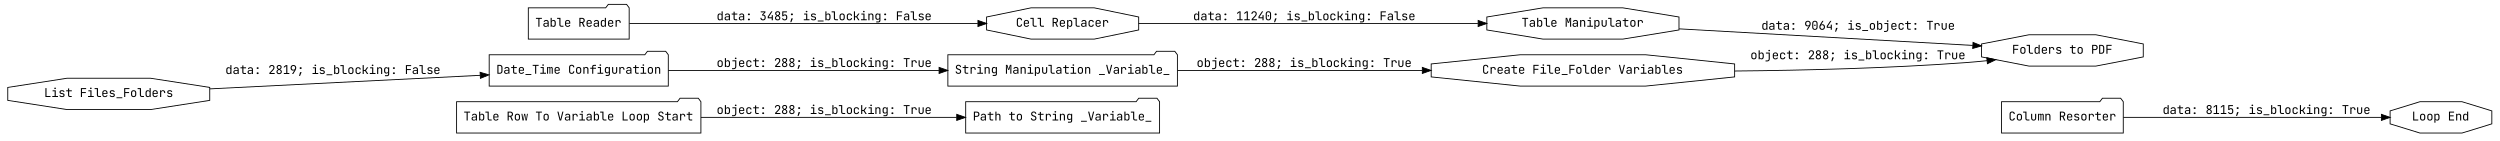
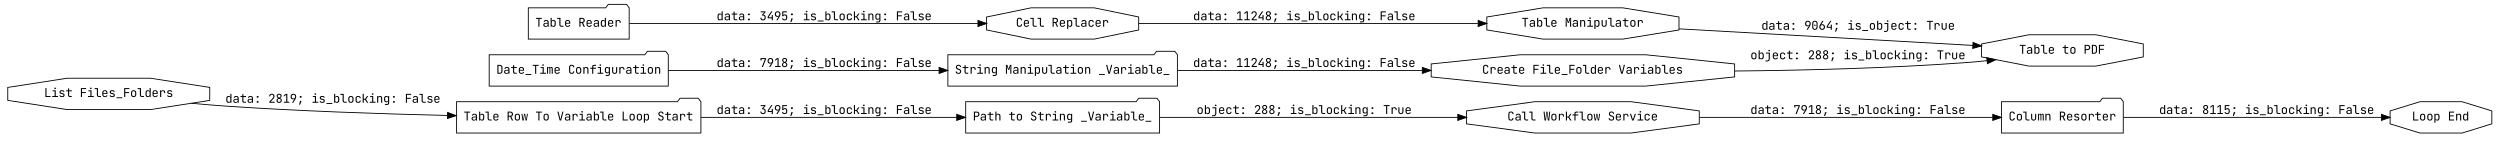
edge "Table Reader" -> "Cell Replacer": label "data: 3485; is_blocking: False" -> "data: 3495; is_blocking: False"
edge "Cell Replacer" -> "Table Manipulator": label "data: 11240; is_blocking: False" -> "data: 11248; is_blocking: False"
node "Folders to PDF": label "Folders to PDF" -> "Table to PDF"
edge "Date_Time Configuration" -> "String Manipulation _Variable_": label "object: 288; is_blocking: True" -> "data: 7918; is_blocking: False"
edge "String Manipulation _Variable_" -> "Create File_Folder Variables": label "object: 288; is_blocking: True" -> "data: 11248; is_blocking: False"
edge "List Files_Folders" -> "Date_Time Configuration": now "List Files_Folders" -> "Table Row To Variable Loop Start"
edge "Table Row To Variable Loop Start" -> "Path to String _Variable_": label "object: 288; is_blocking: True" -> "data: 3495; is_blocking: False"
edge "Column Resorter" -> "Loop End": label "data: 8115; is_blocking: True" -> "data: 8115; is_blocking: False"
node "Call Workflow Service": added
